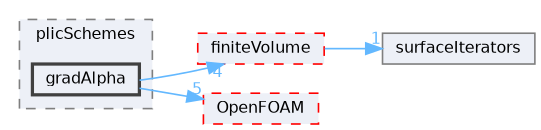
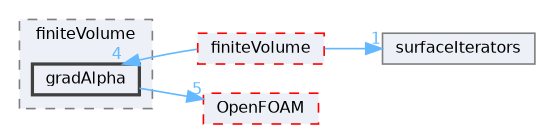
cluster "plicSchemes": label "plicSchemes" -> "finiteVolume"
edge "gradAlpha" -> "finiteVolume": reversed
